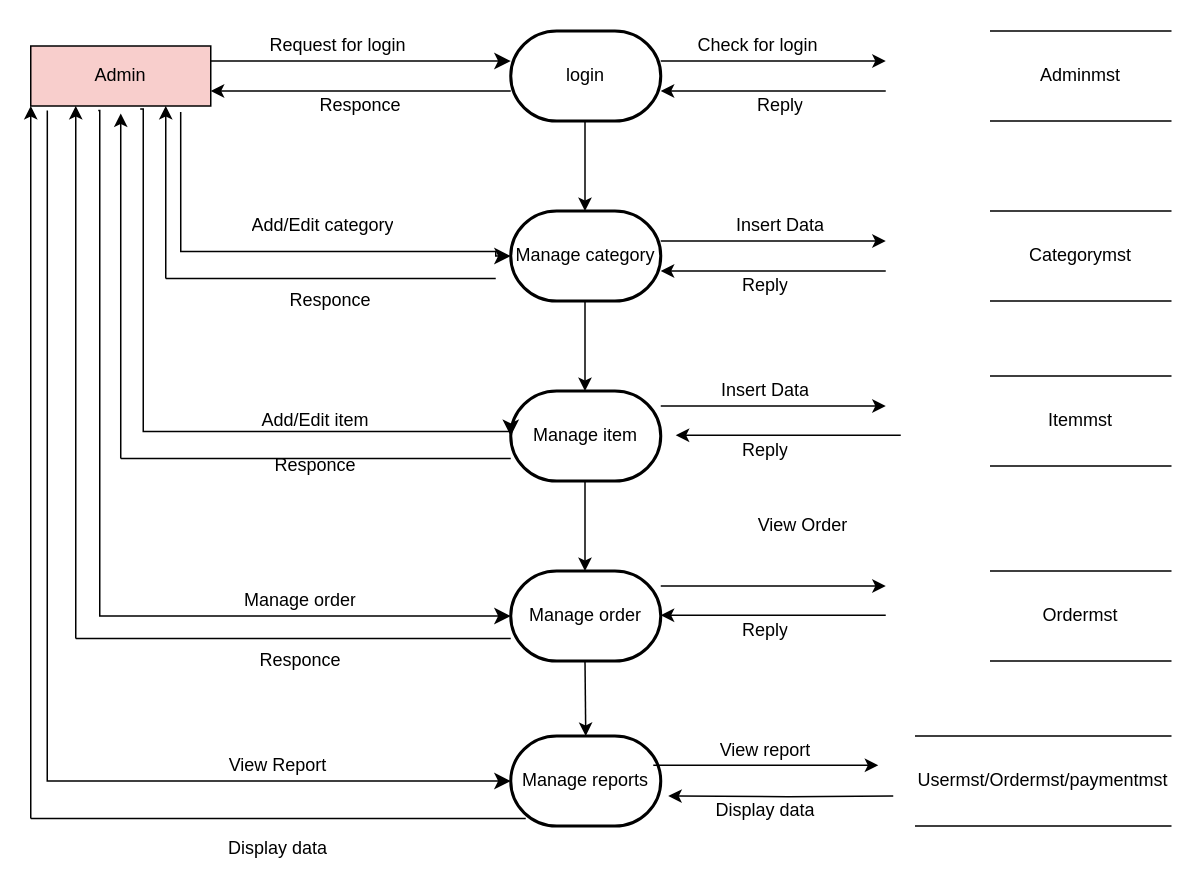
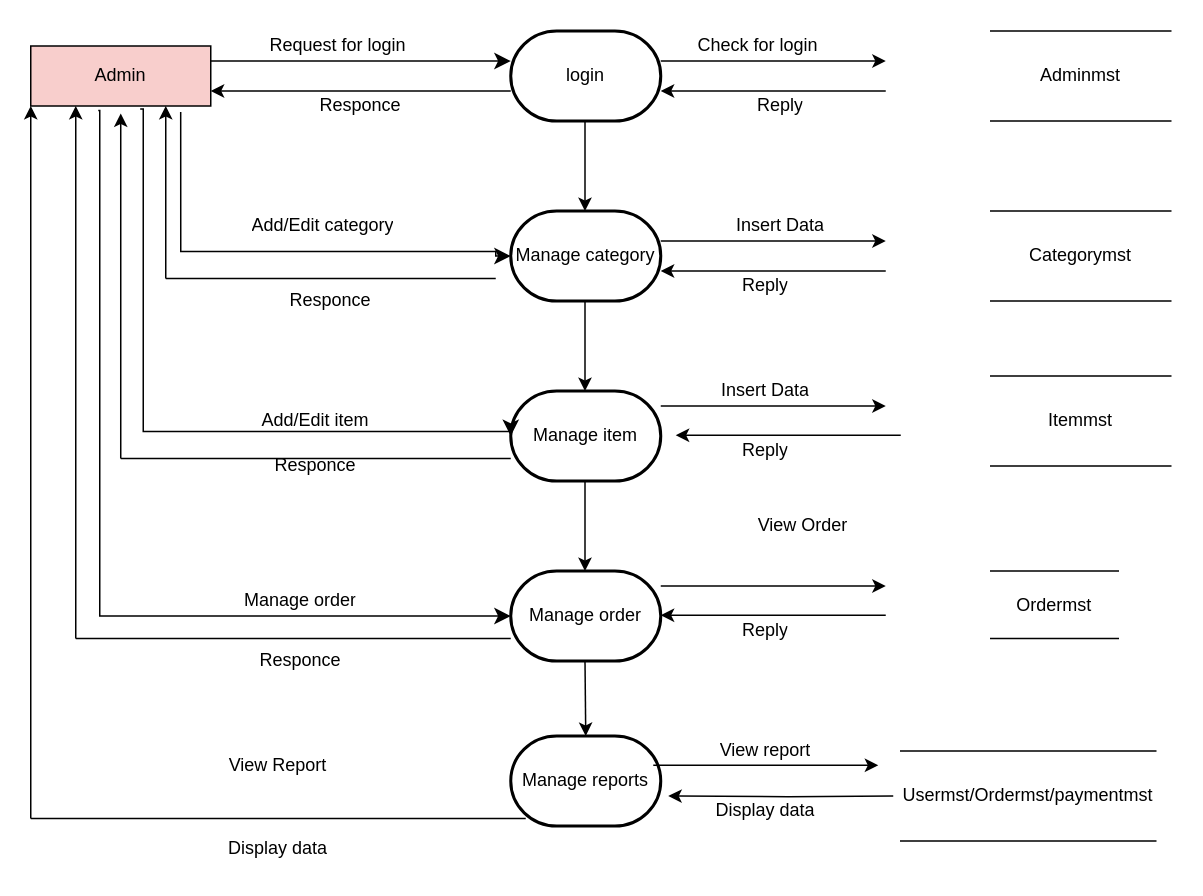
node "Ordermst": size 180x90 -> 128x68
edge "Admin" -> "Manage reports": removed
node "Usermst/Ordermst/paymentmst": moved (1043, 781) -> (1028, 796)
